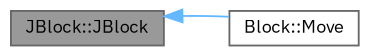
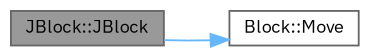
edge "Block::Move" -> "JBlock::JBlock": reversed
